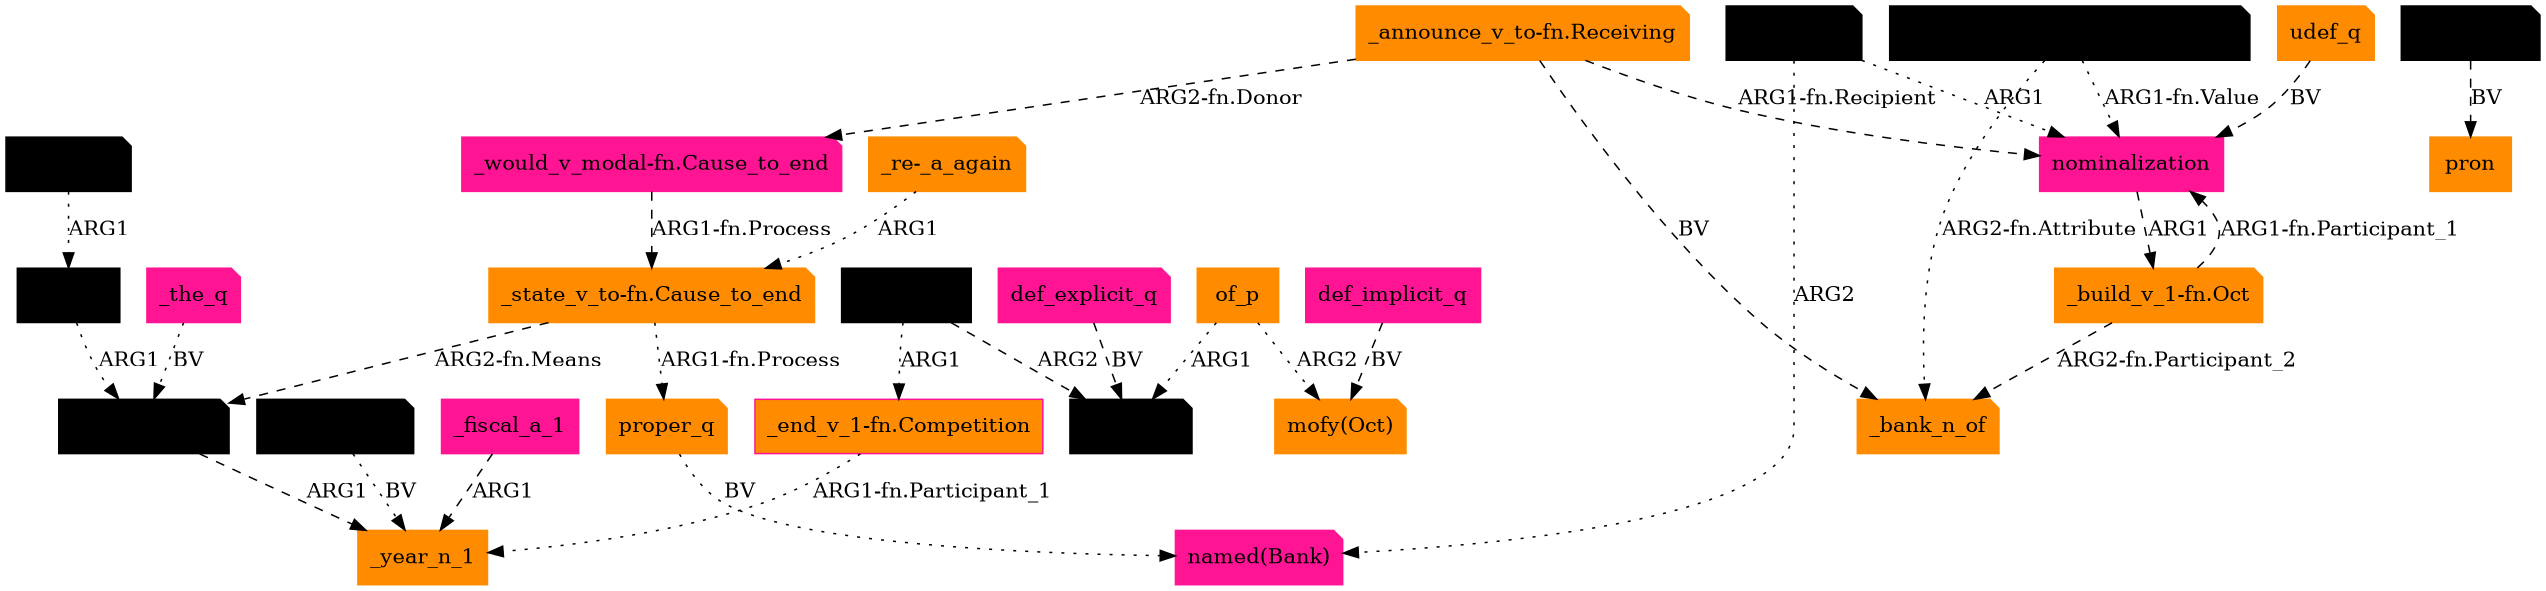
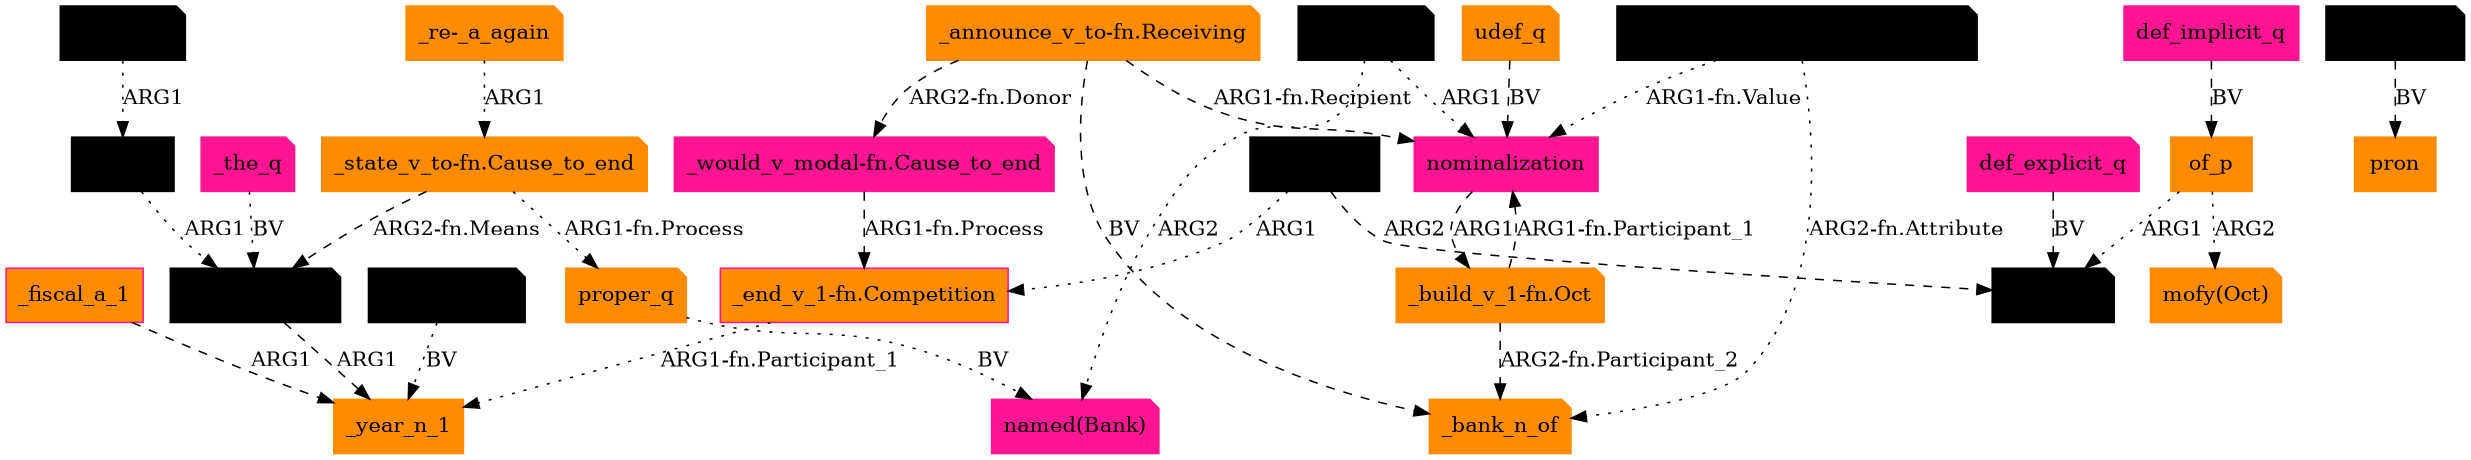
edge "_would_v_modal-fn.Cause_to_end" -> "_state_v_to-fn.Cause_to_end": now "_would_v_modal-fn.Cause_to_end" -> "_end_v_1-fn.Competition"
edge "def_implicit_q" -> "mofy(Oct)": now "def_implicit_q" -> "of_p"
node "_fiscal_a_1": fillcolor deeppink -> darkorange
